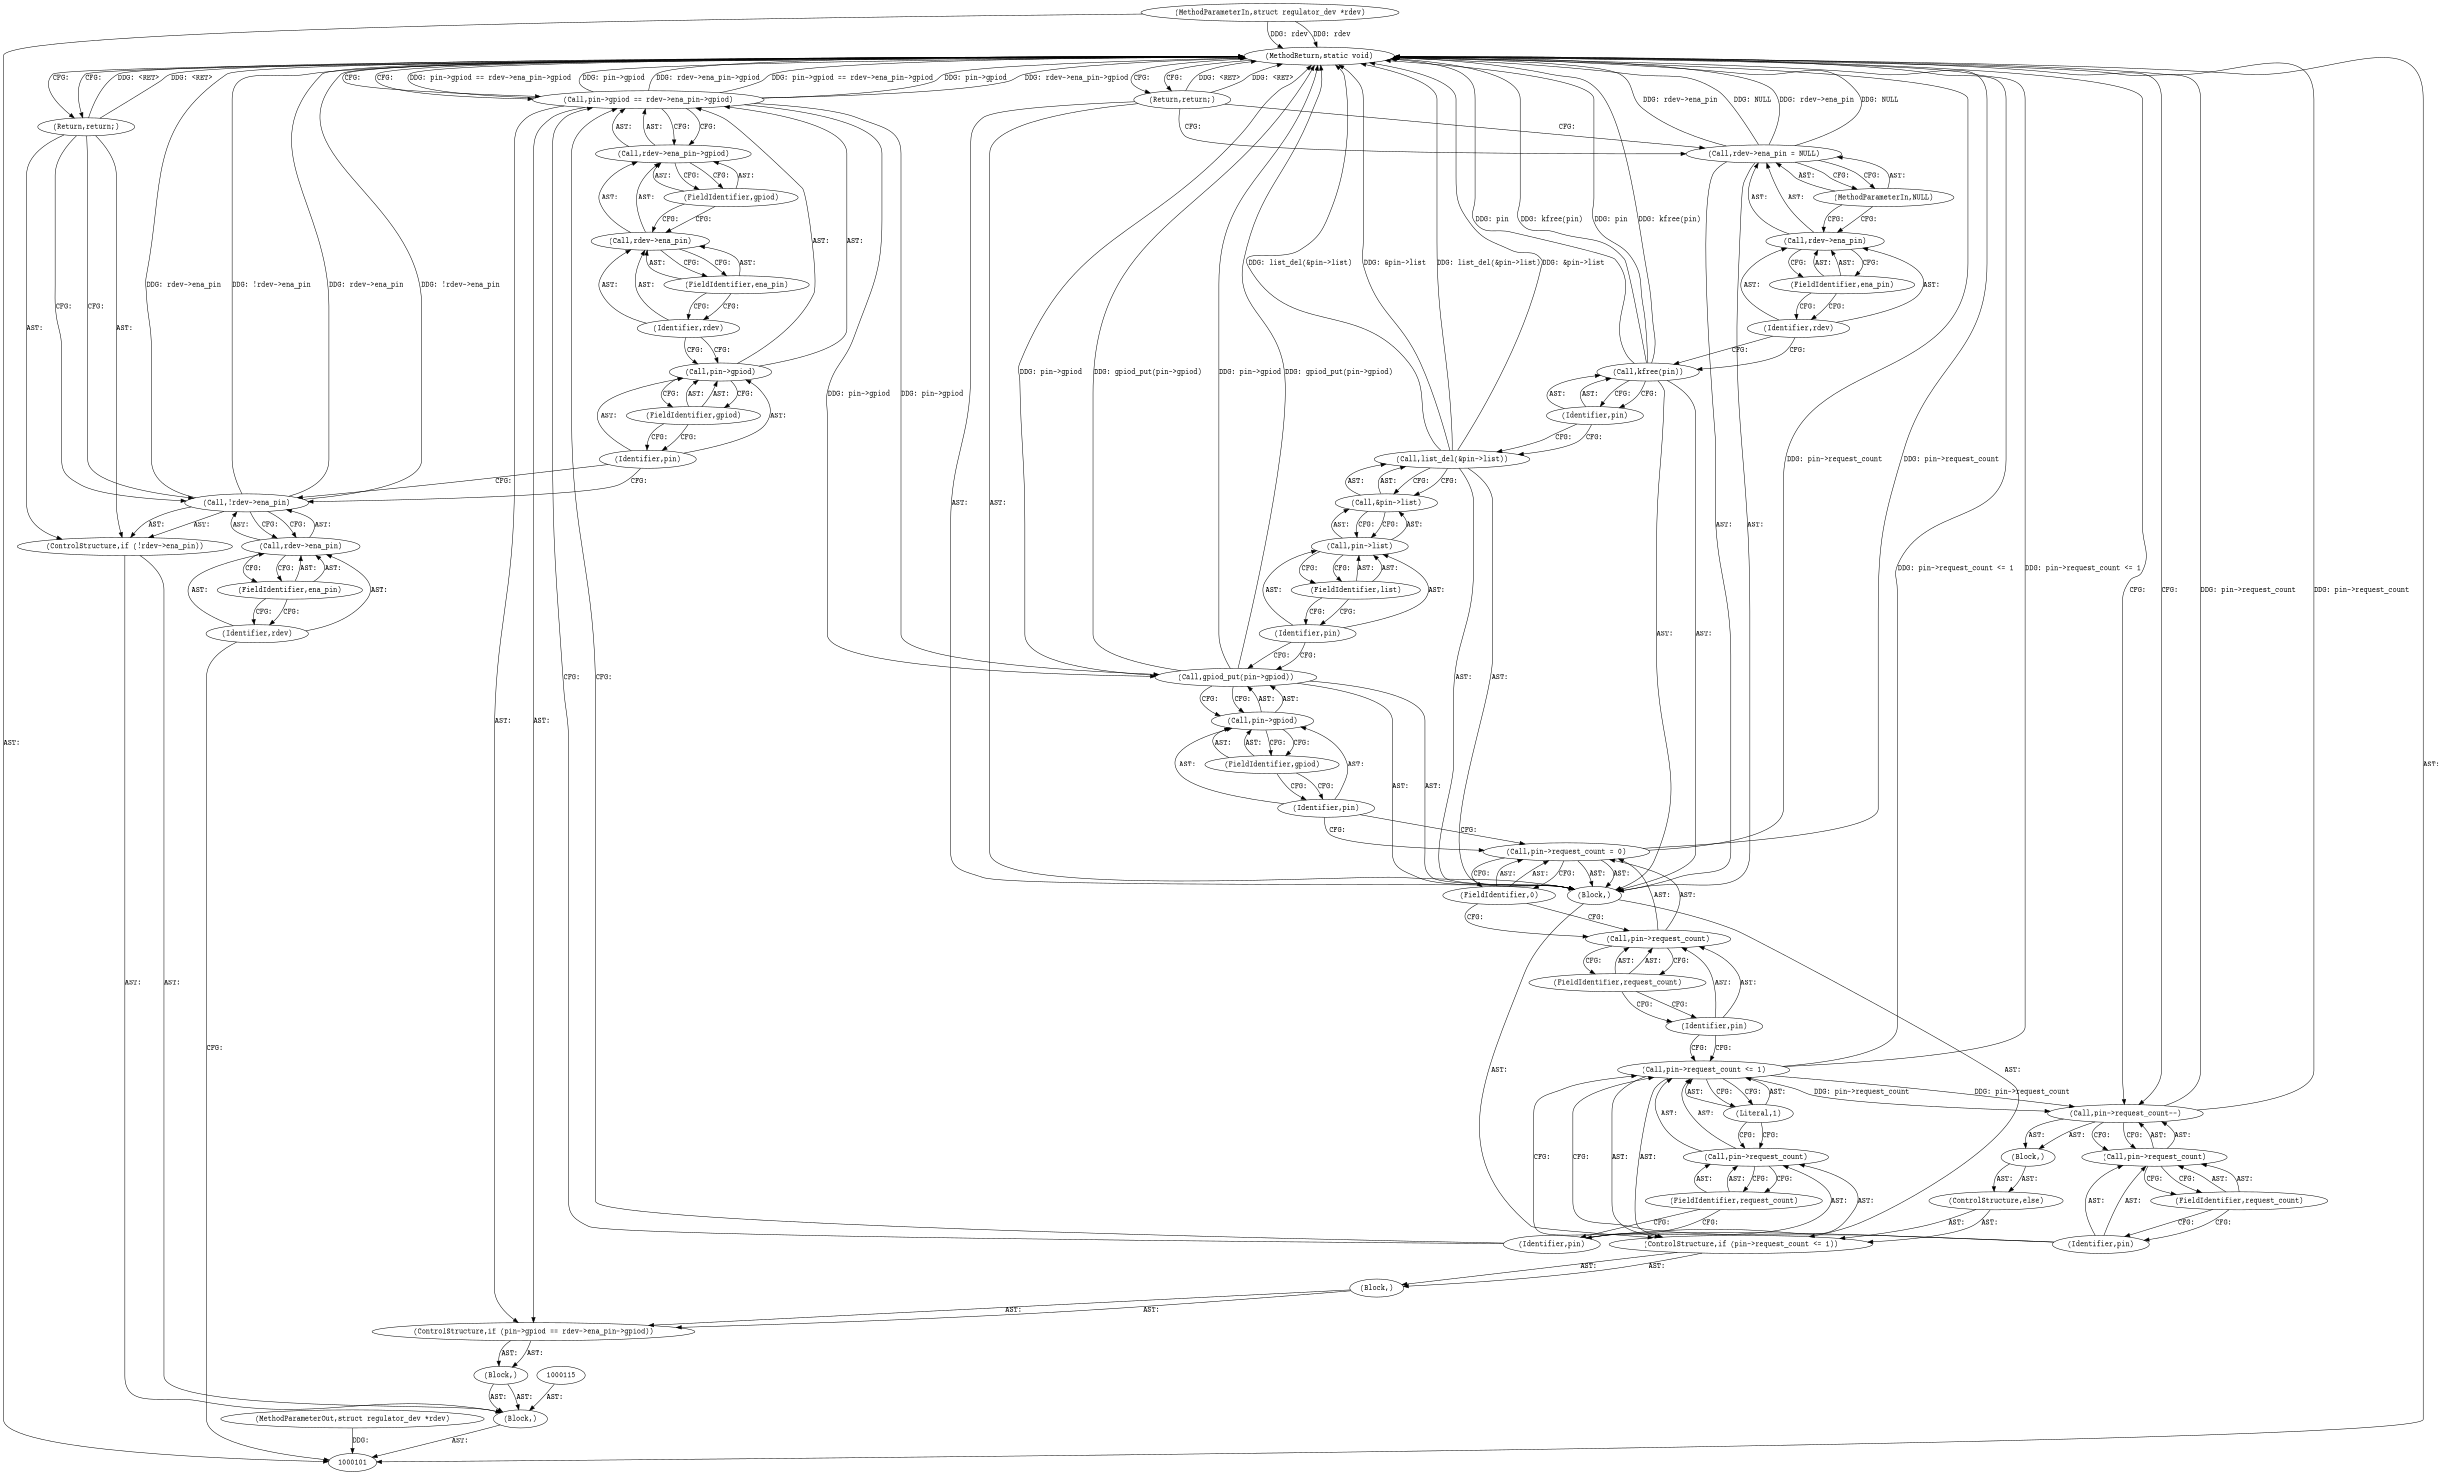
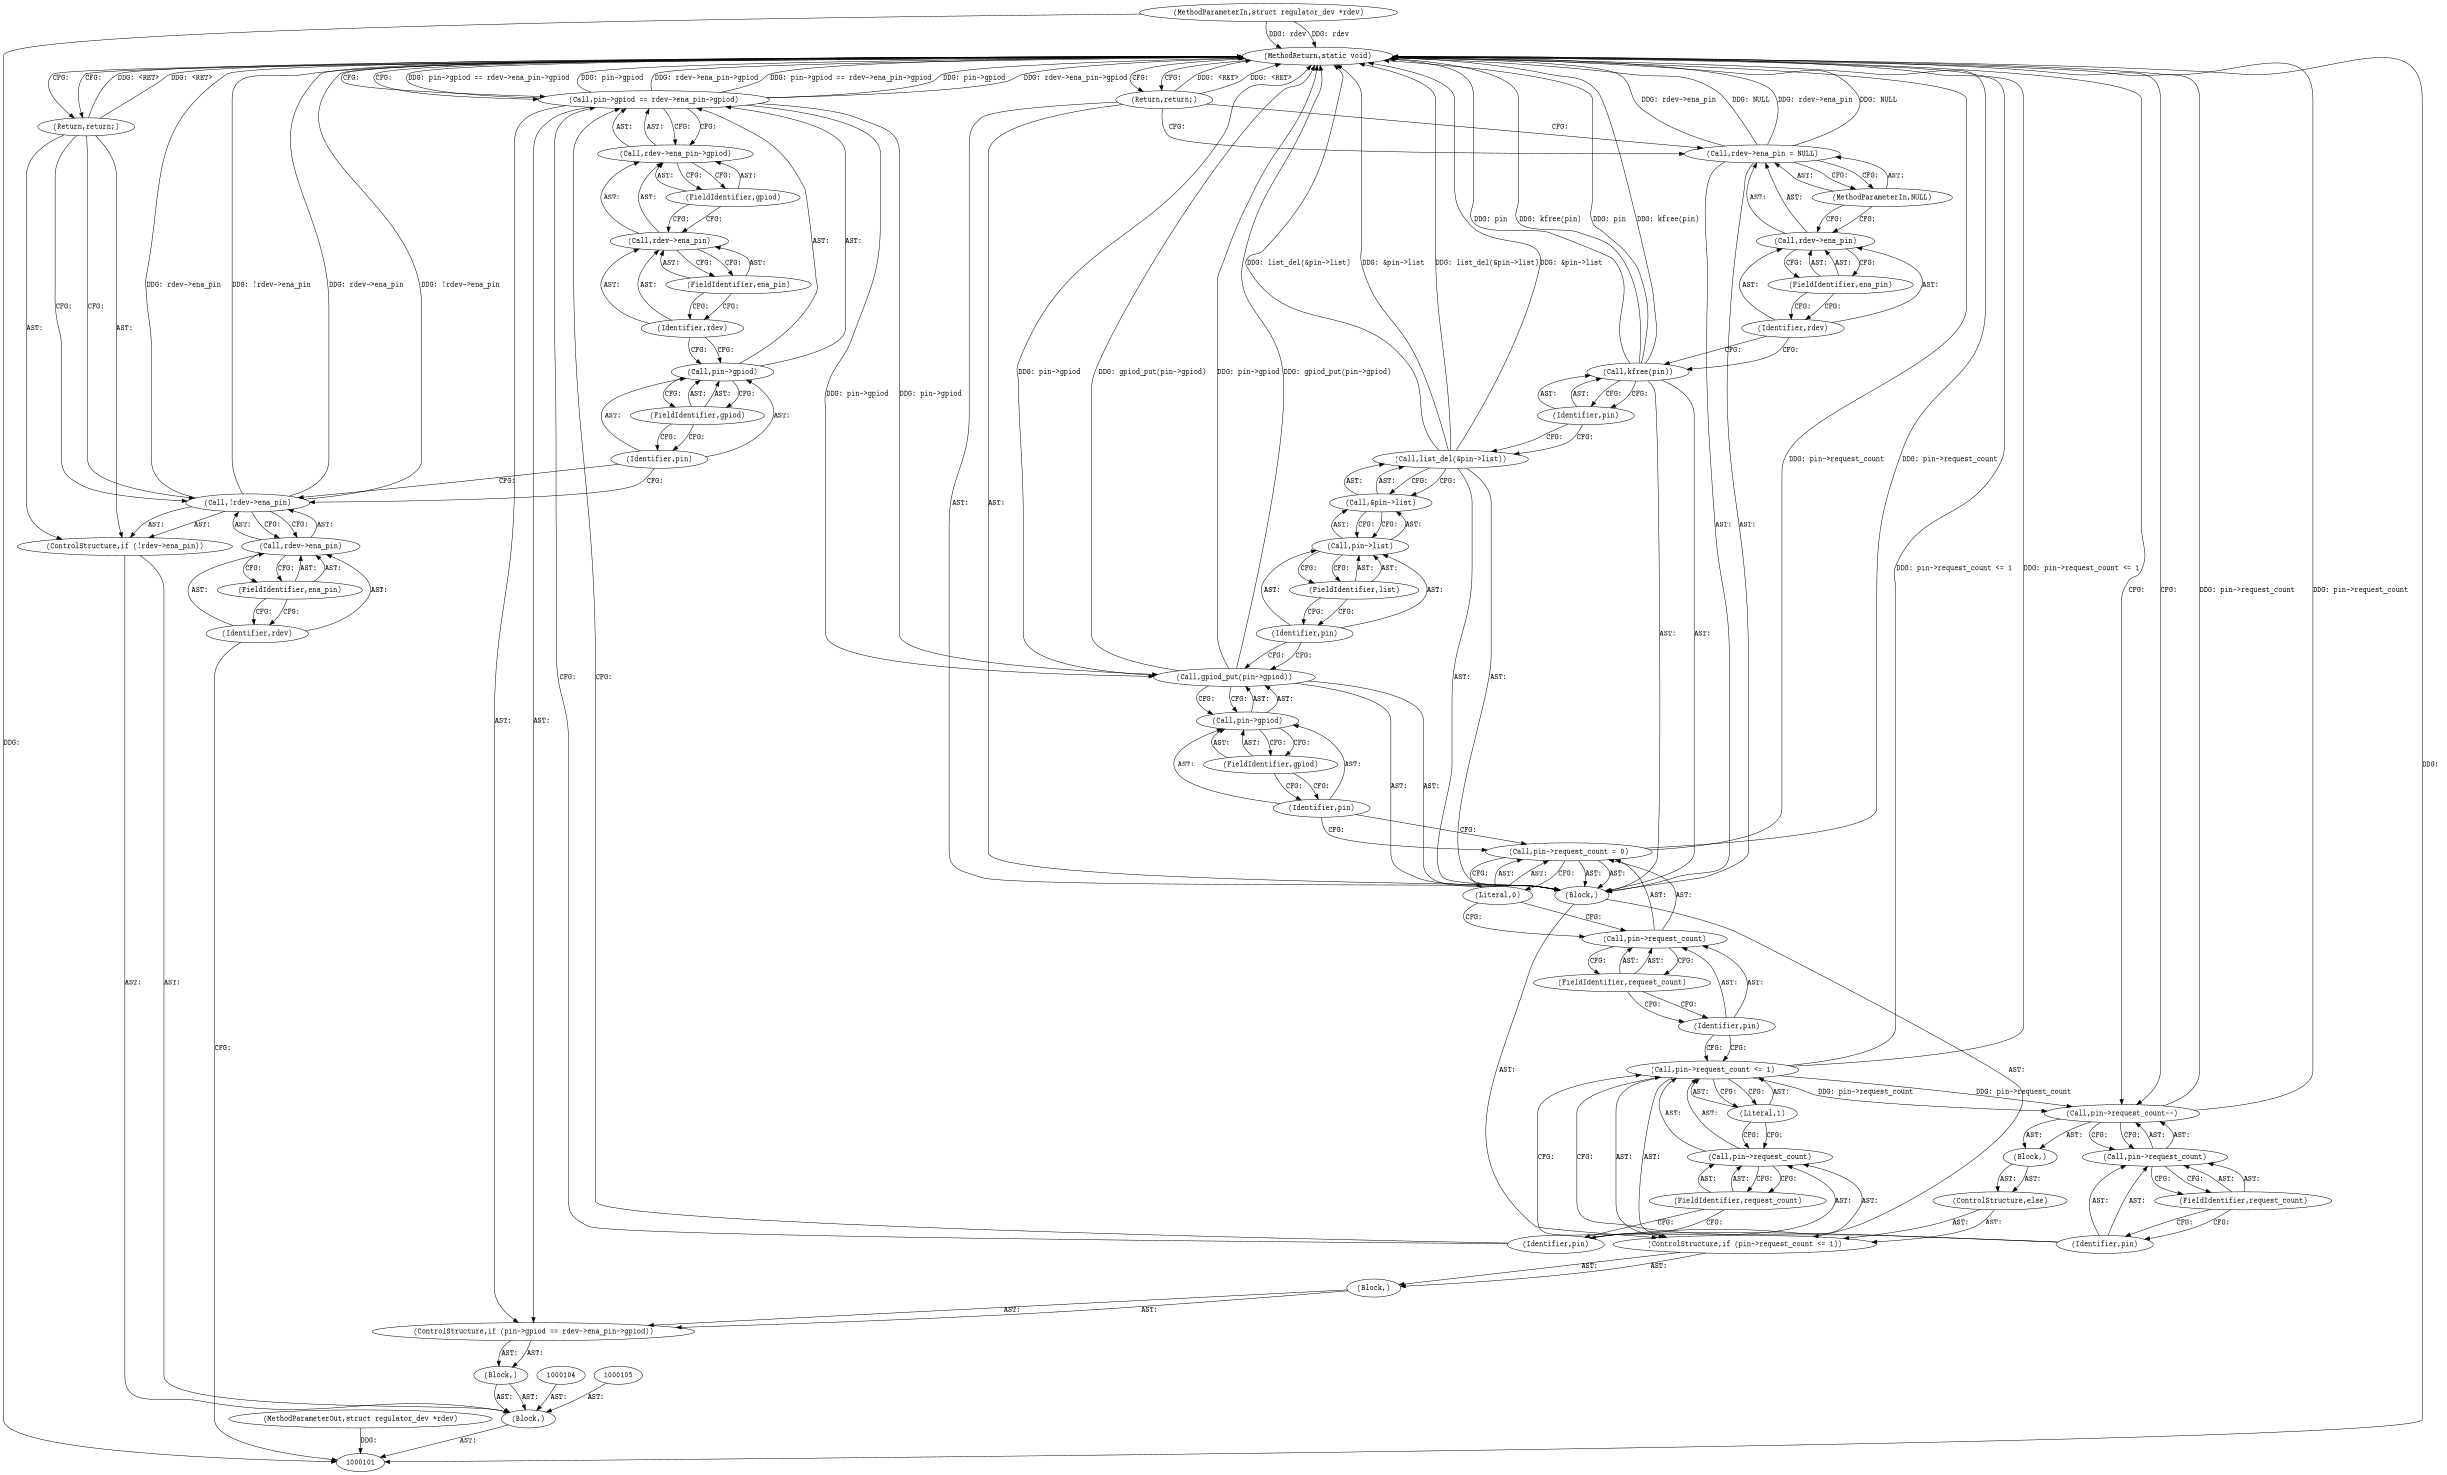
edge "(MethodParameterIn,struct regulator_dev *rdev)" -> "1000101": label "AST: " -> "DDG: "
edge "(MethodReturn,static void)" -> "1000101": label "AST: " -> "DDG: "
node "(FieldIdentifier,0)": label "(FieldIdentifier,0)" -> "(Literal,0)"
node "1000104": added
node "1000115": label "1000115" -> "1000105"
